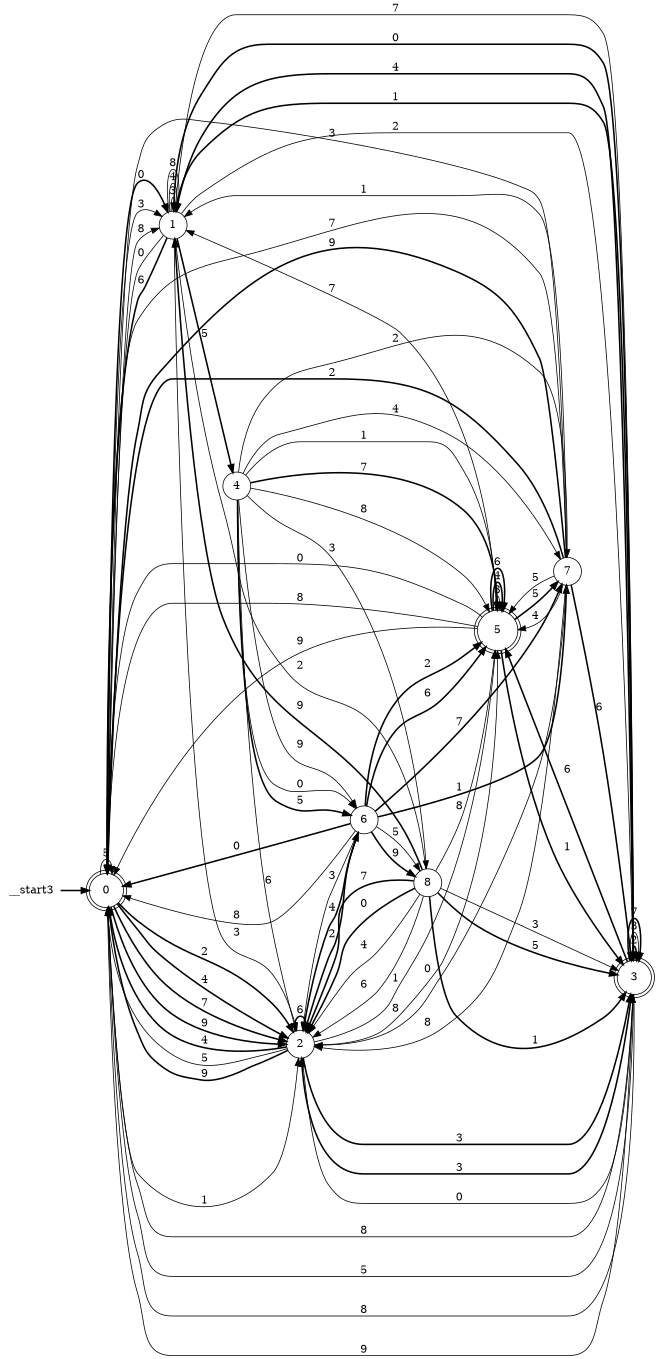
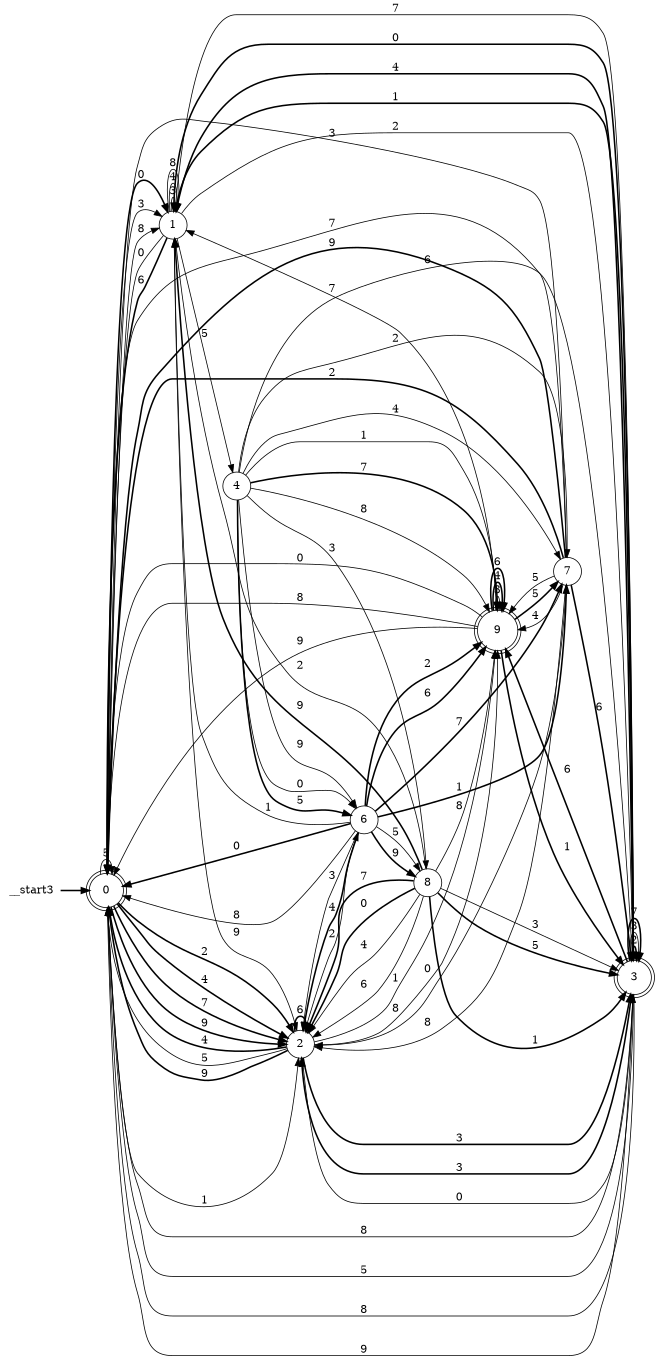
edge "7" -> "1": now "6" -> "1"
edge "1" -> "4": style bold -> solid
node "5": label "5" -> "9"
edge "4" -> "2": now "4" -> "3"
edge "1" -> "2": label "3" -> "9"
edge "2" -> "6": style bold -> solid
